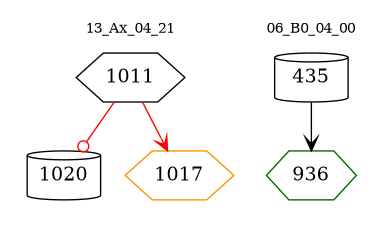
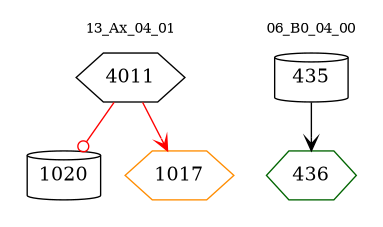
cluster "13_Ax_04_21": label "13_Ax_04_21" -> "13_Ax_04_01"
node "1011": label "1011" -> "4011"
node "936": label "936" -> "436"
